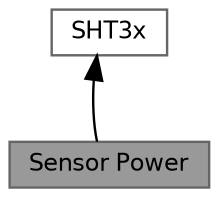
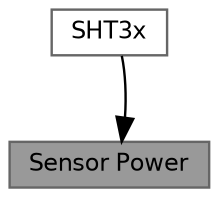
edge "Sensor Power" -> "SHT3x": reversed
